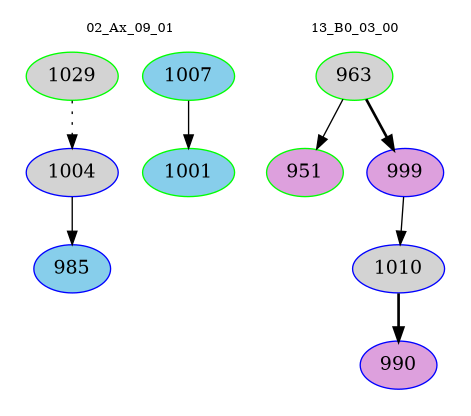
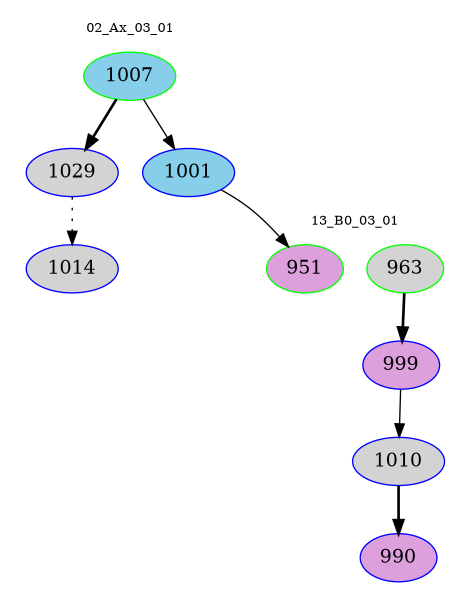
cluster "02_Ax_09_01": label "02_Ax_09_01" -> "02_Ax_03_01"
cluster "13_B0_03_00": label "13_B0_03_00" -> "13_B0_03_01"
node "1029": color green -> blue
edge "1007" -> "1029": added
edge "963" -> "951": now "1001" -> "951"
node "1004": label "1004" -> "1014"
node "1001": color green -> blue
node "985": removed
